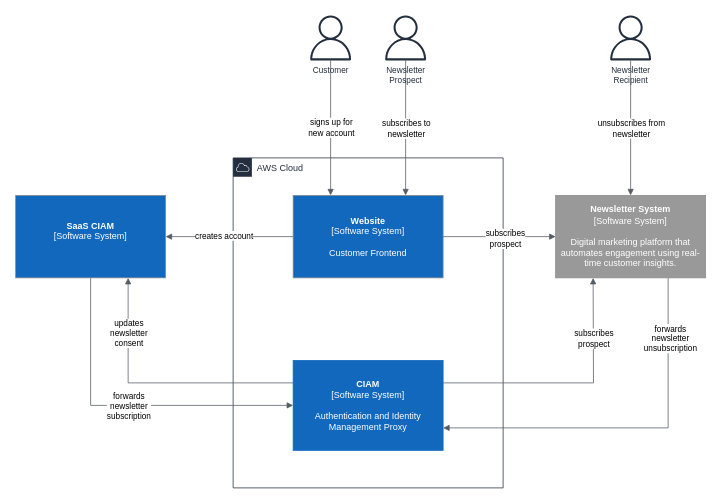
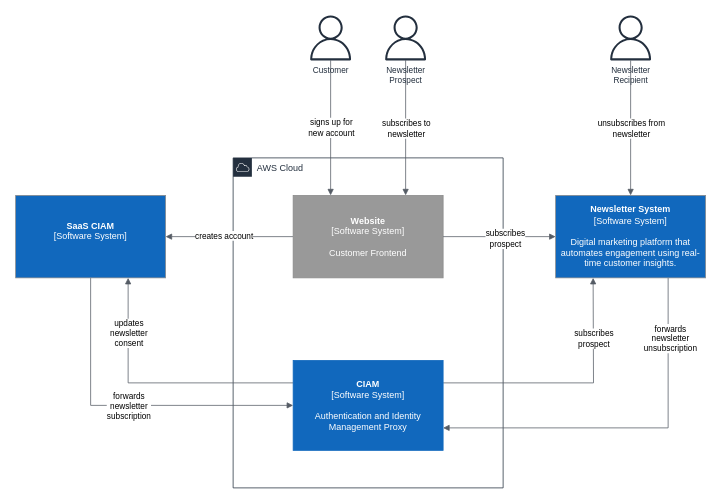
node "Website [Software System] Customer Frontend": fillcolor #1168bd -> #999999
node "Newsletter System [Software System] Digital marketing platform that automates engagement using real-time customer insights.": fillcolor #999999 -> #1168bd
